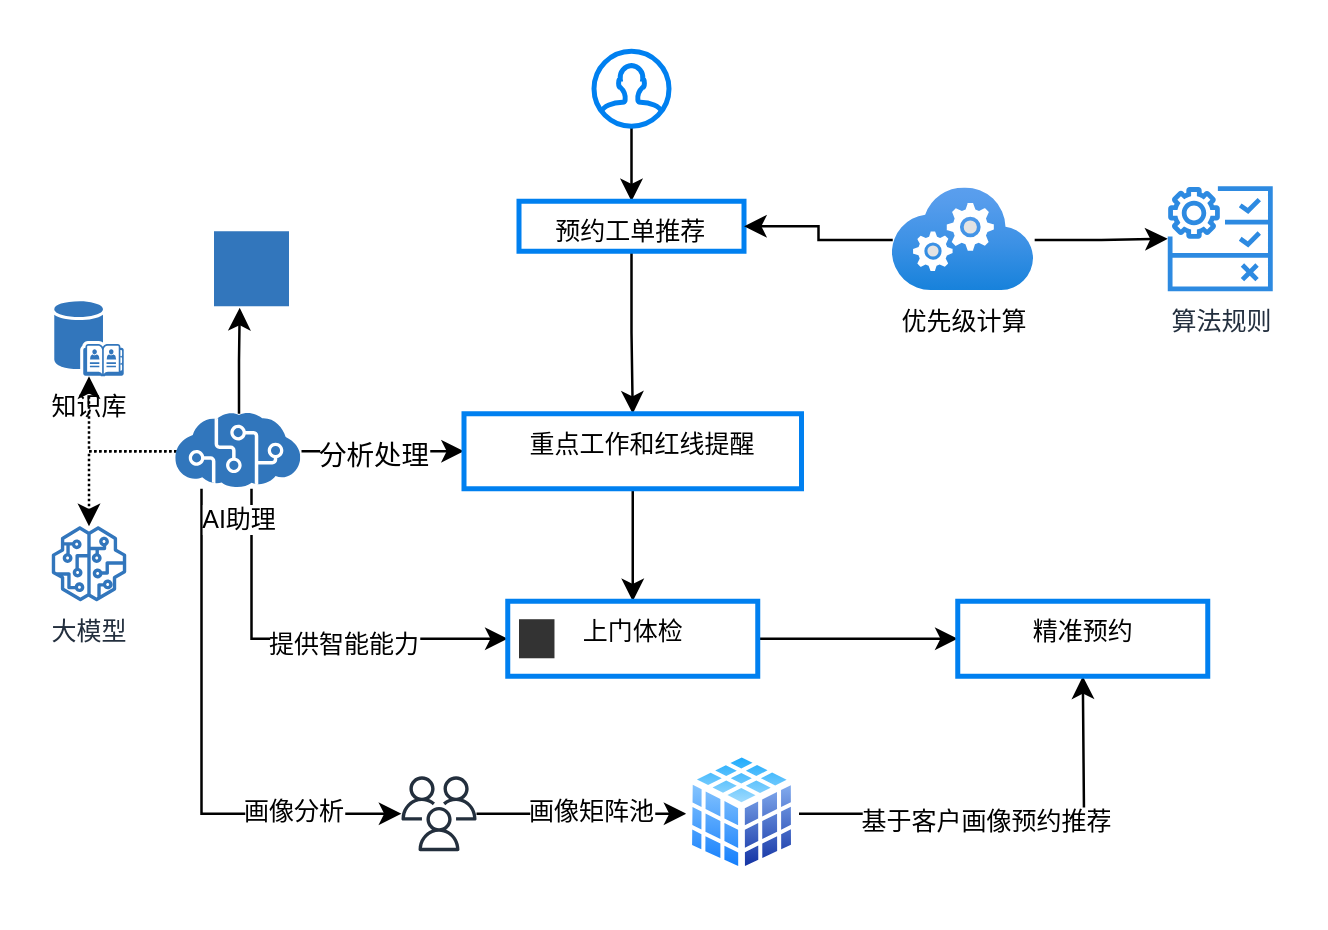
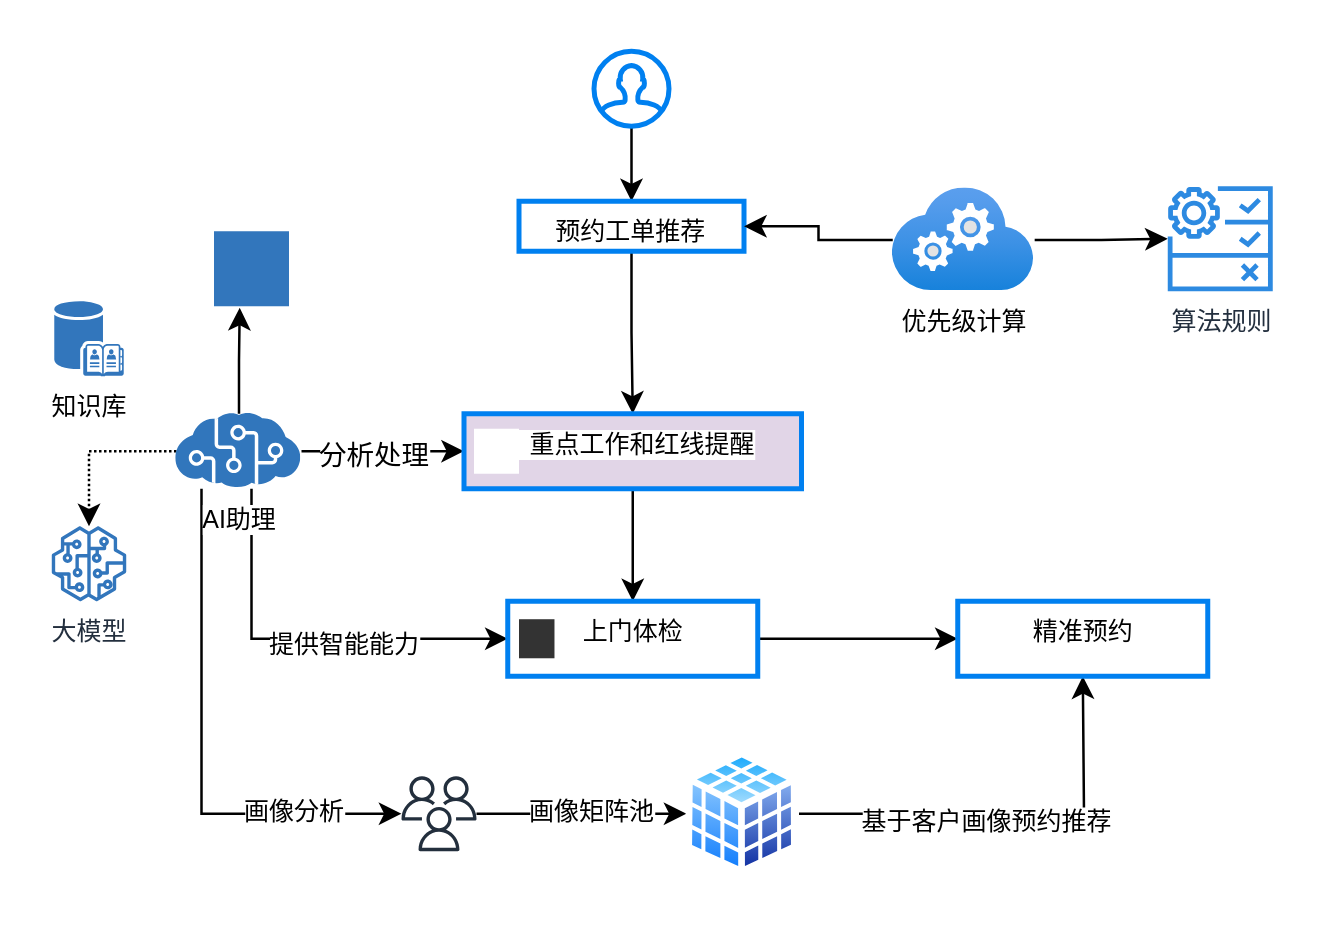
edge "AI助理" -> "知识库": removed
node "重点工作和红线提醒": fillcolor #ffffff -> #e1d5e7
